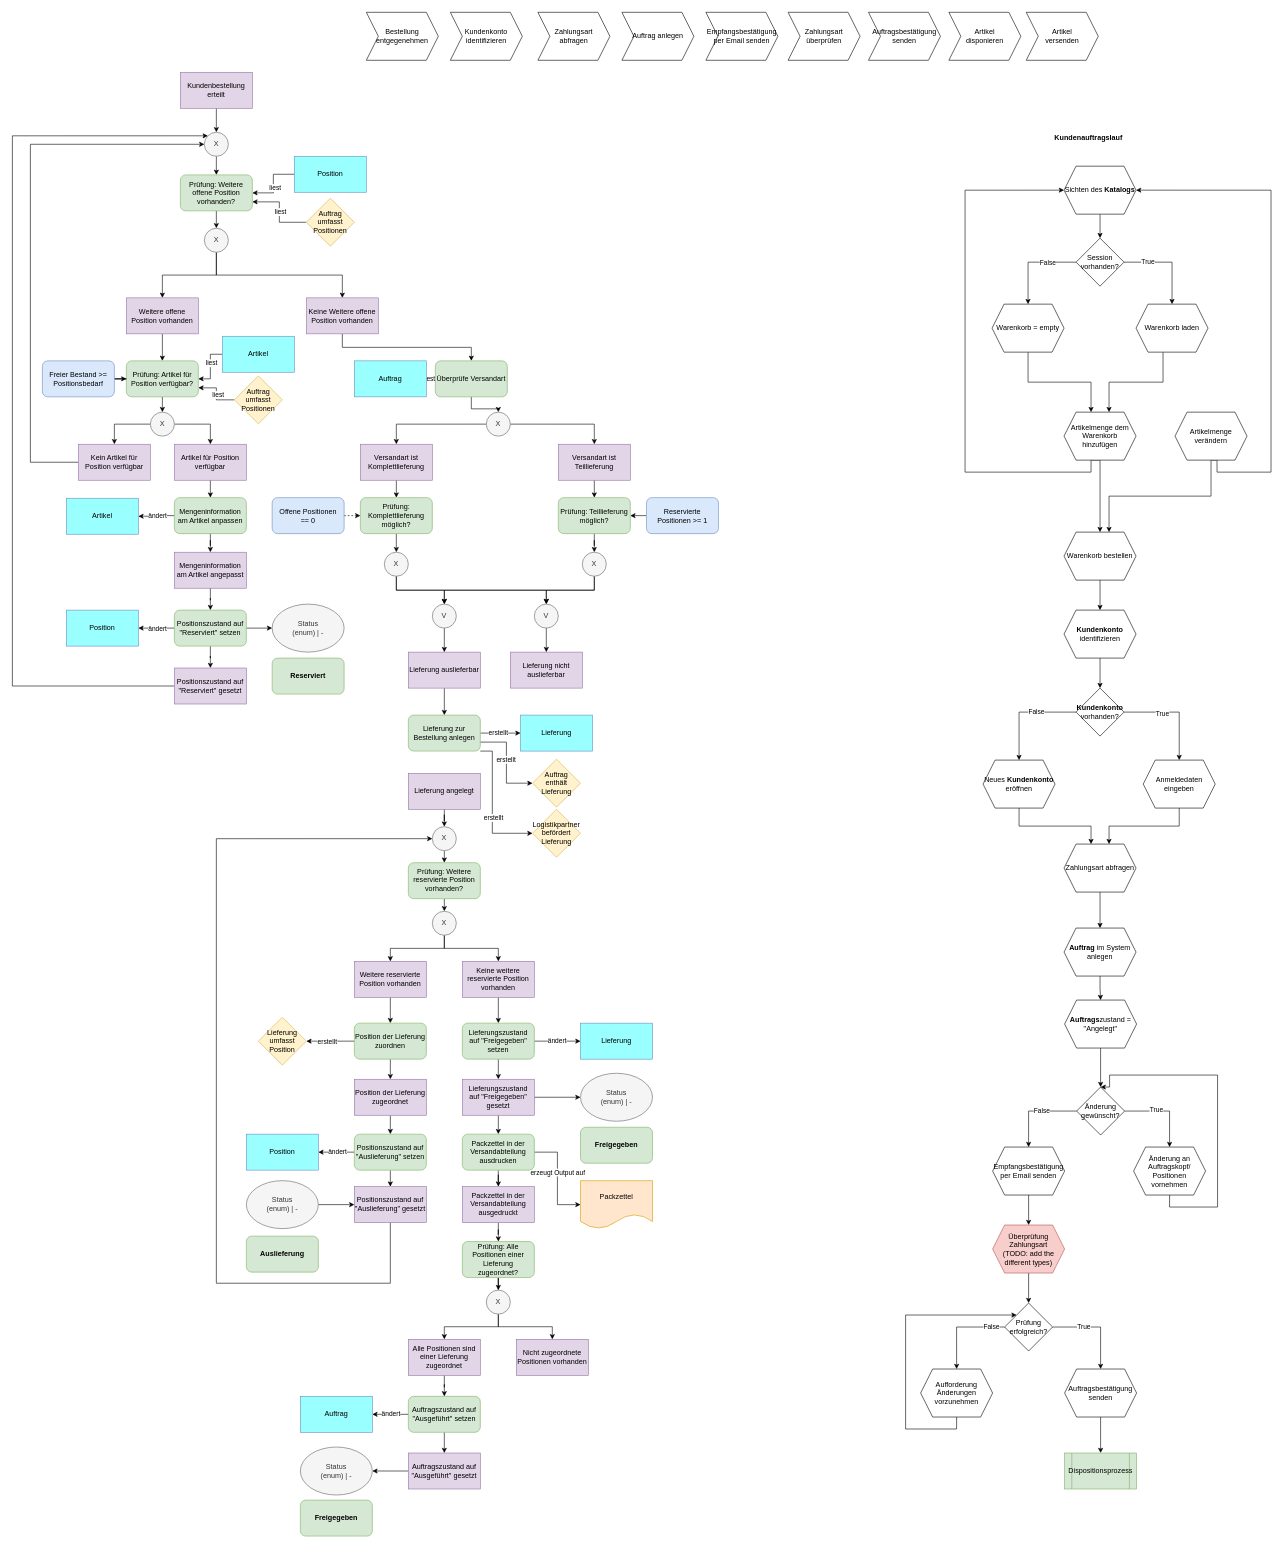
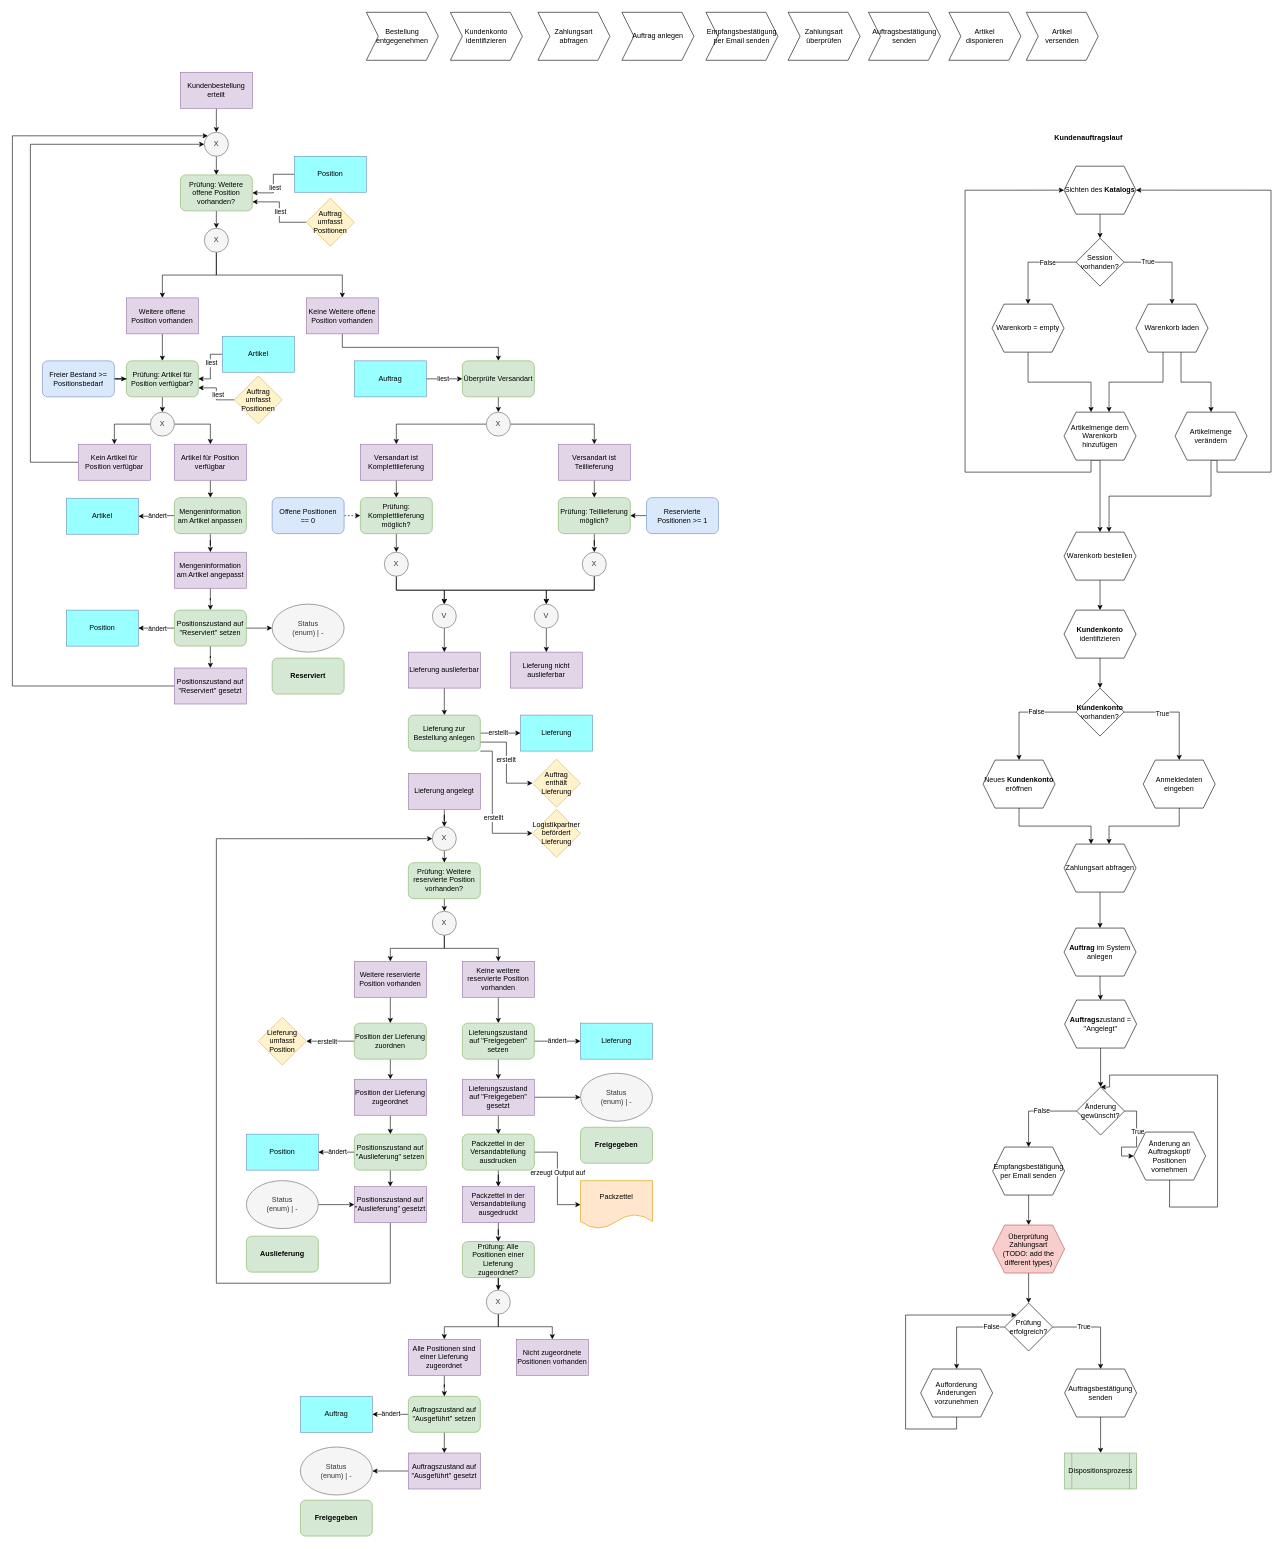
node "Überprüfe Versandart": moved (471, 379) -> (498, 379)
edge "Warenkorb laden" -> "Artikelmenge verändern": added
node "Änderung an Auftragskopf/ Positionen vornehmen": moved (1170, 1171) -> (1170, 1156)
